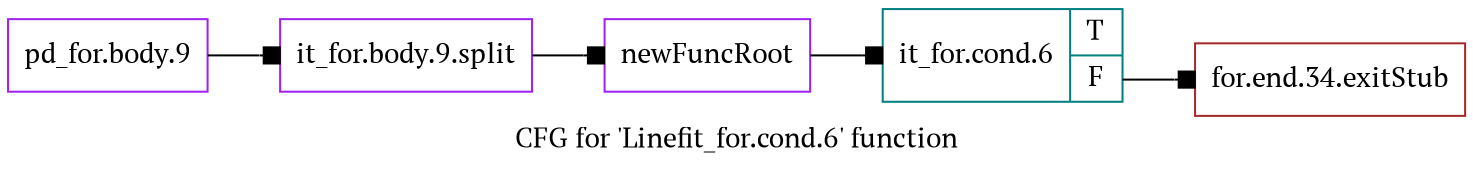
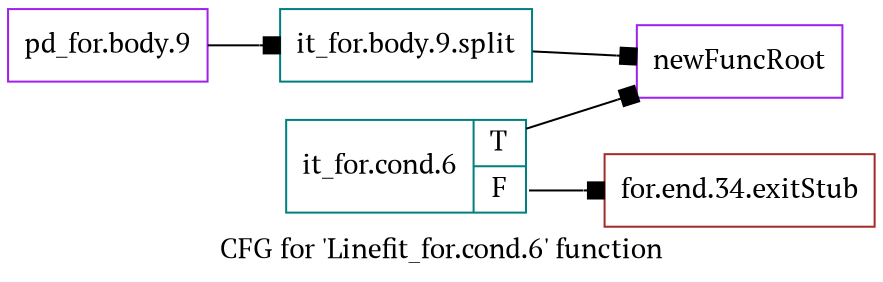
node "it_for.body.9.split": color purple -> teal
edge "newFuncRoot" -> "it_for.cond.6": reversed
